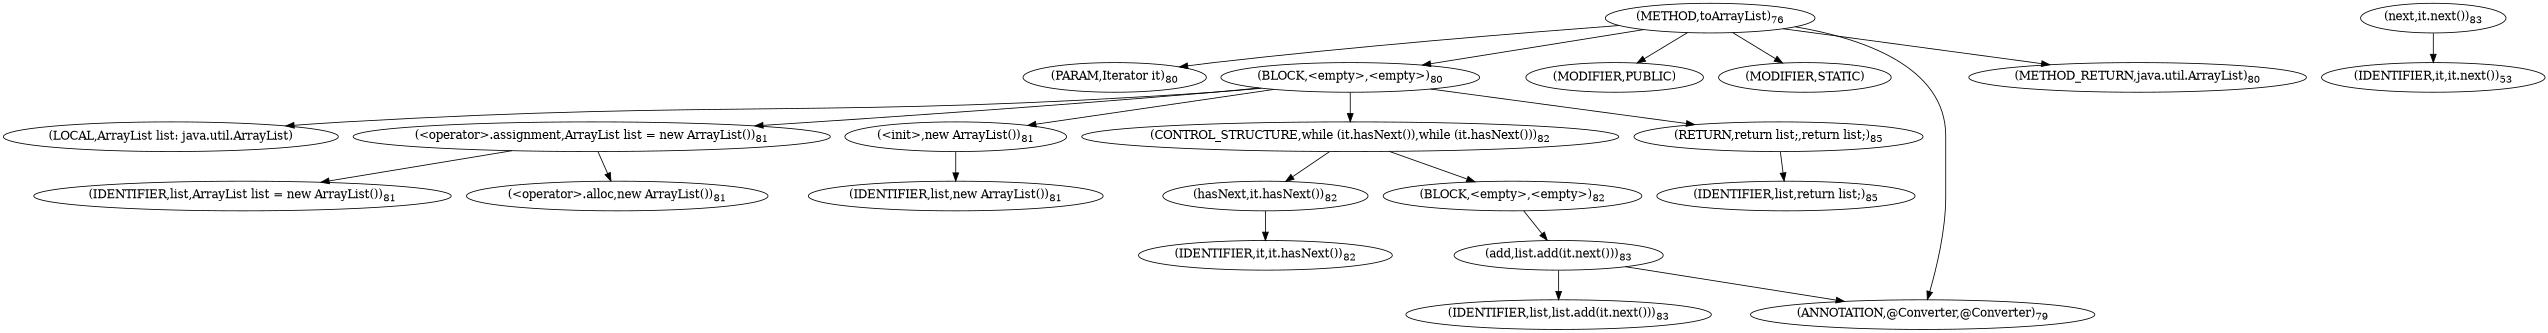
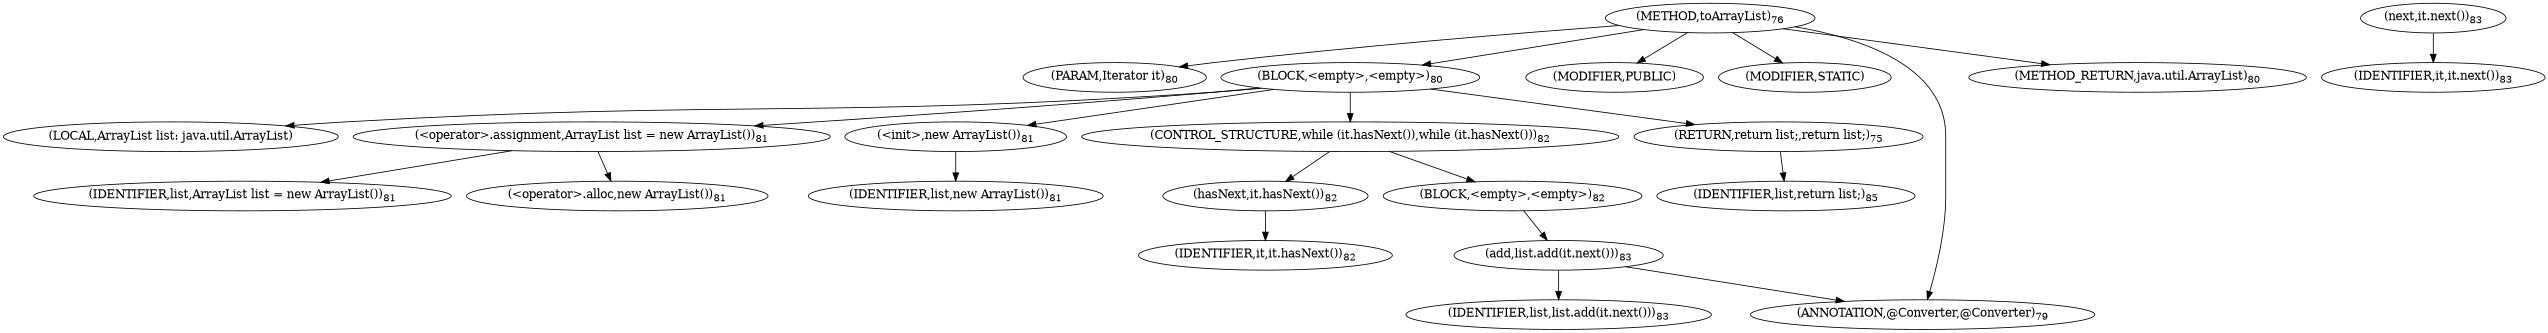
node "(IDENTIFIER,it,it.next())": text "53" -> "83"
node "(RETURN,return list;,return list;)": text "85" -> "75"
